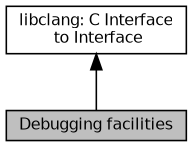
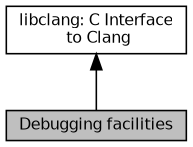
node "libclang: C Interface to Interface": label "libclang: C Interface to Interface" -> "libclang: C Interface to Clang"
